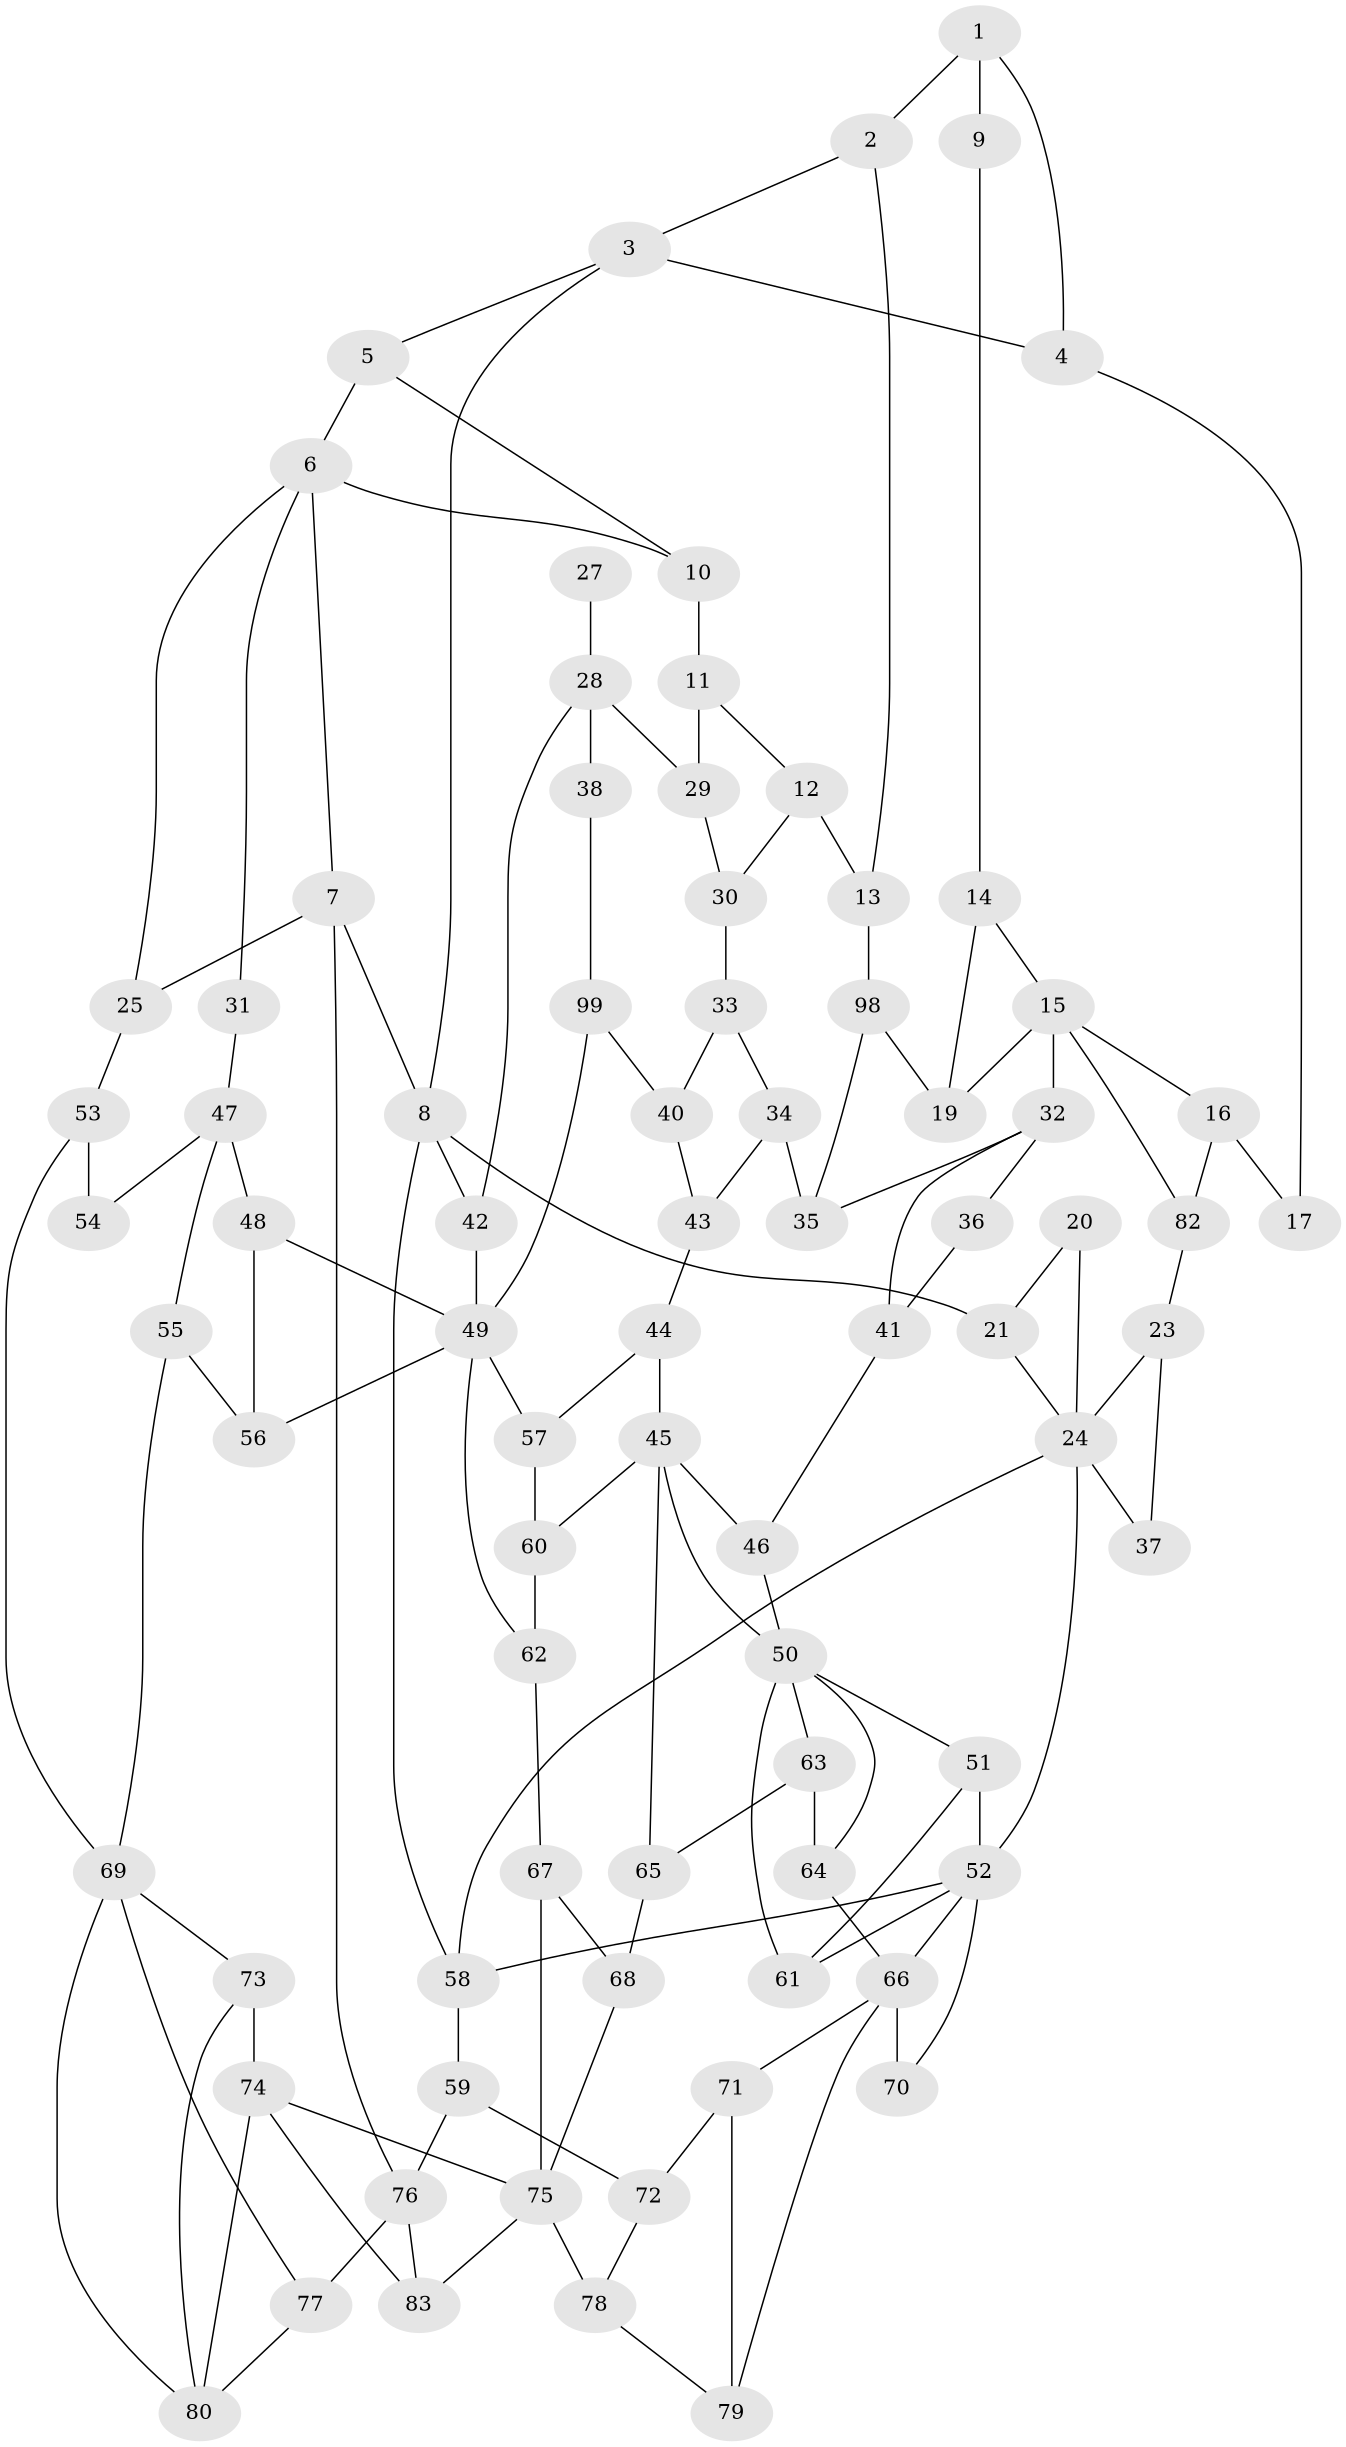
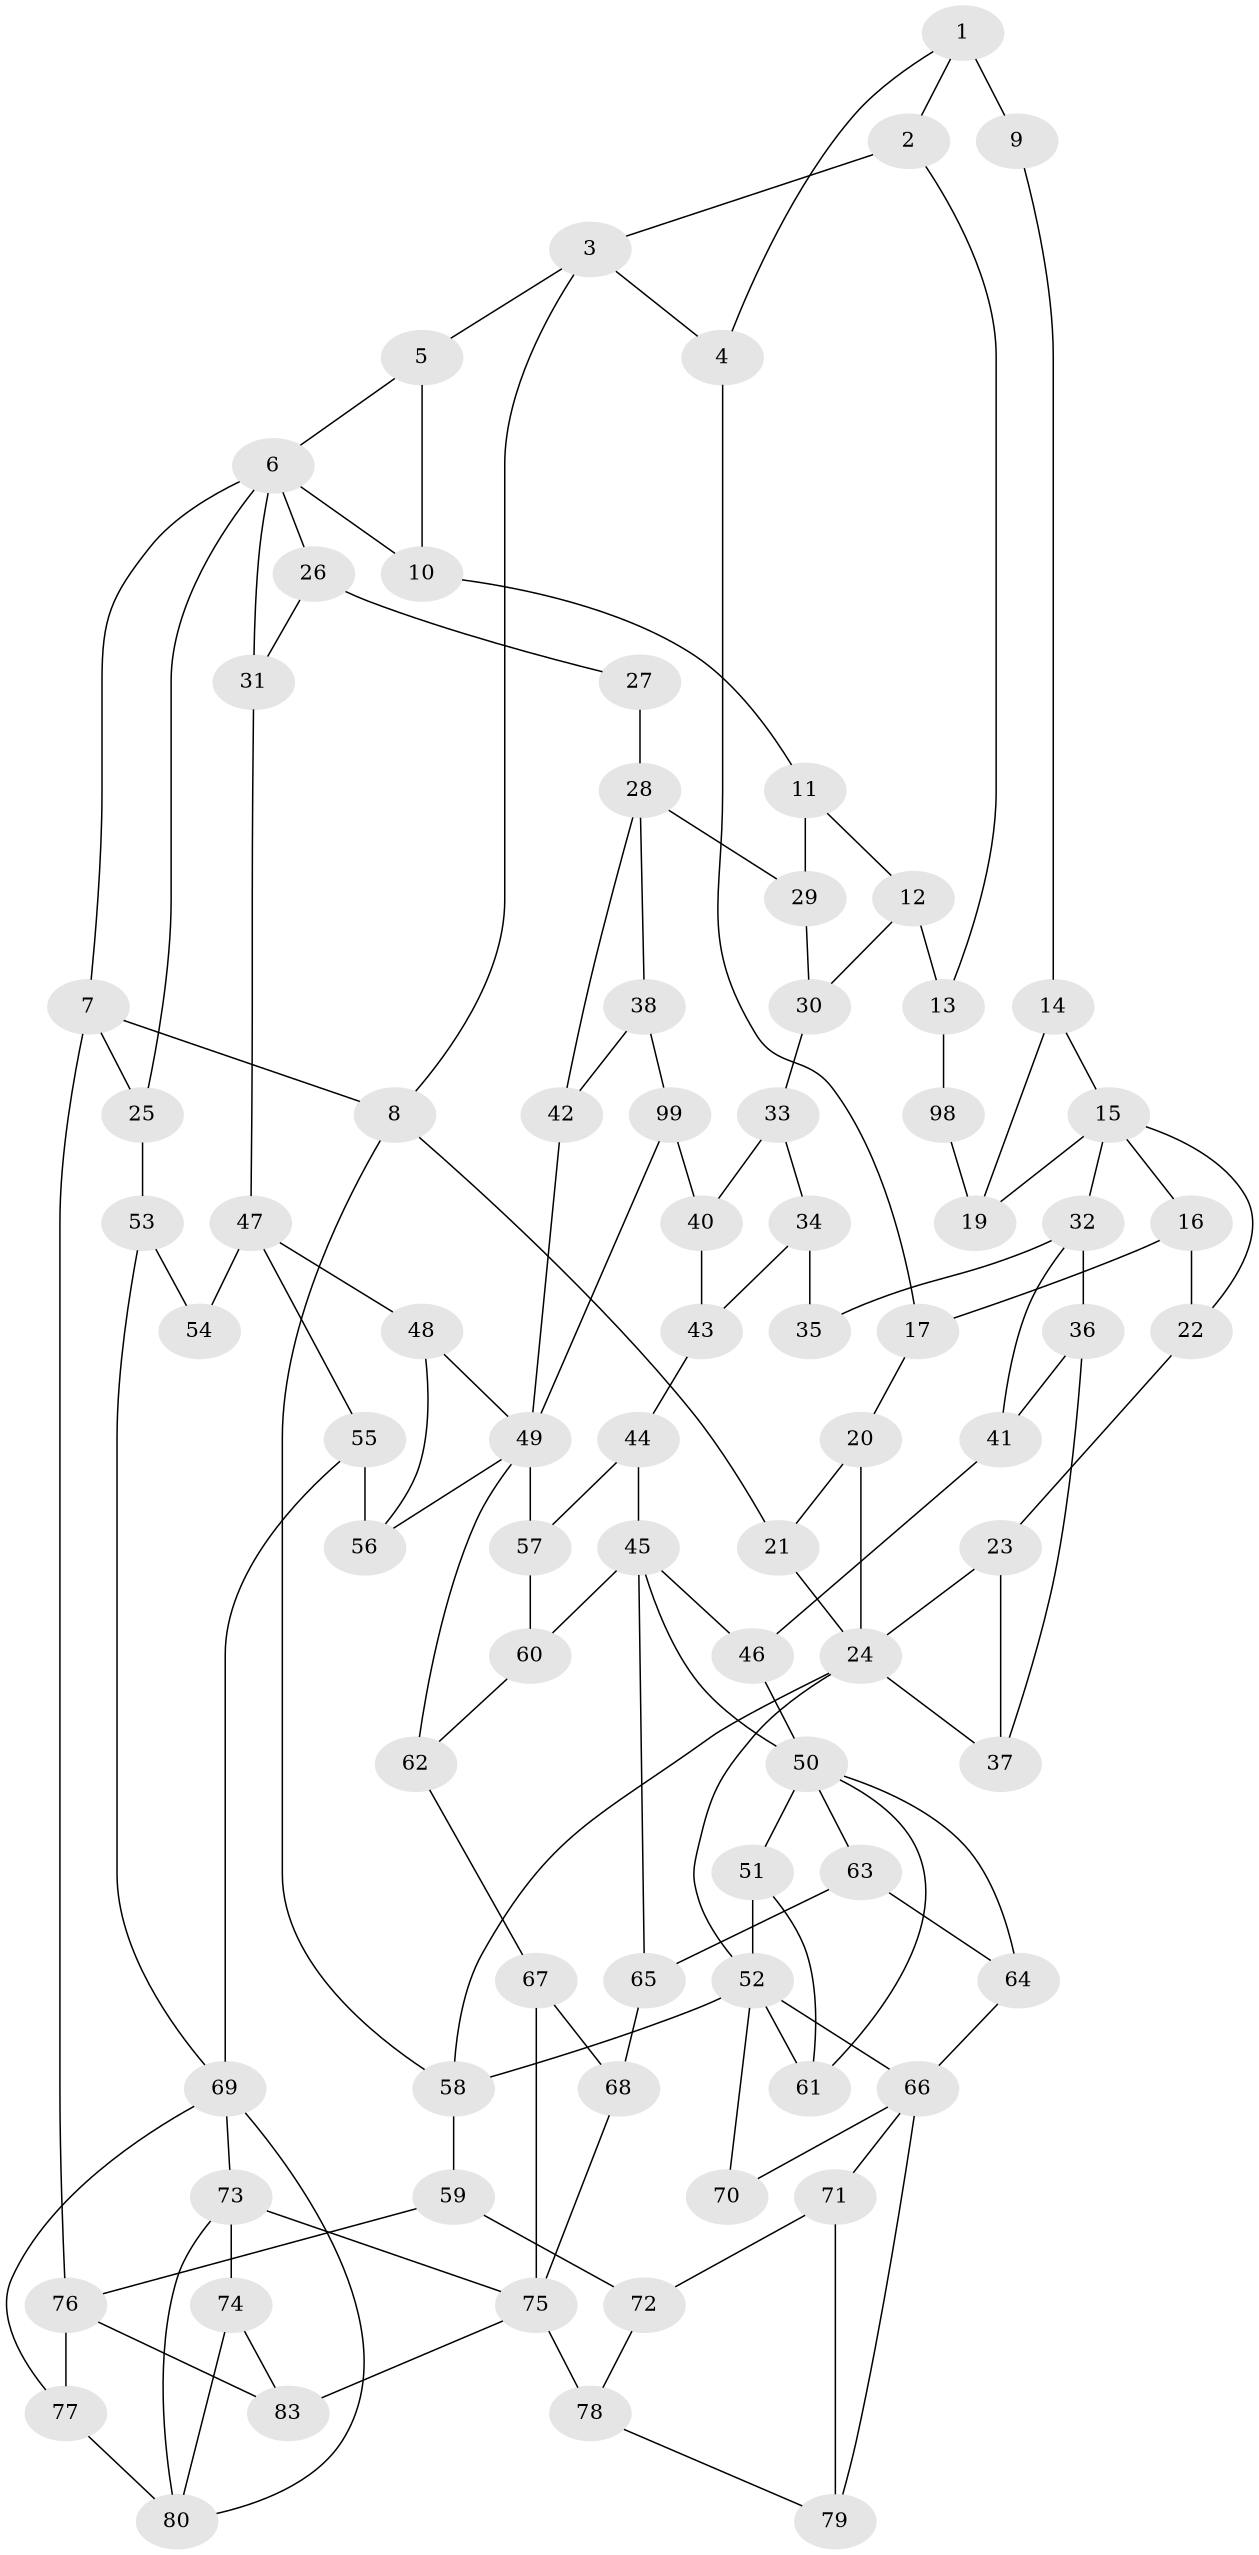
node "26": added
edge "98" -- "35": removed
edge "8" -- "42": now "38" -- "42"
node "82": label "82" -> "22"
edge "17" -- "20": added
edge "36" -- "37": added
edge "74" -- "75": now "73" -- "75"
